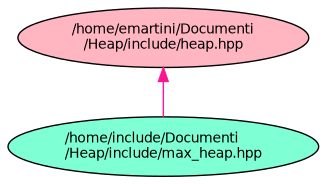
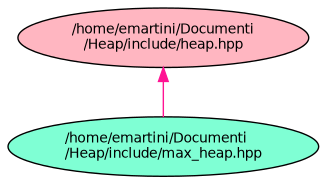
node "/home/include/Documenti /Heap/include/max_heap.hpp": label "/home/include/Documenti /Heap/include/max_heap.hpp" -> "/home/emartini/Documenti /Heap/include/max_heap.hpp"
